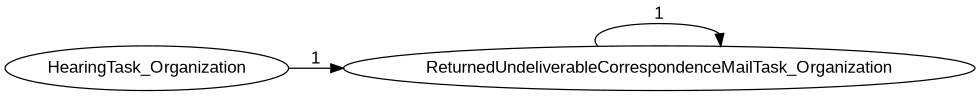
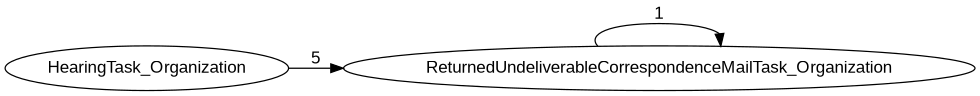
edge "HearingTask_Organization" -> "ReturnedUndeliverableCorrespondenceMailTask_Organization": label "1" -> "5"
